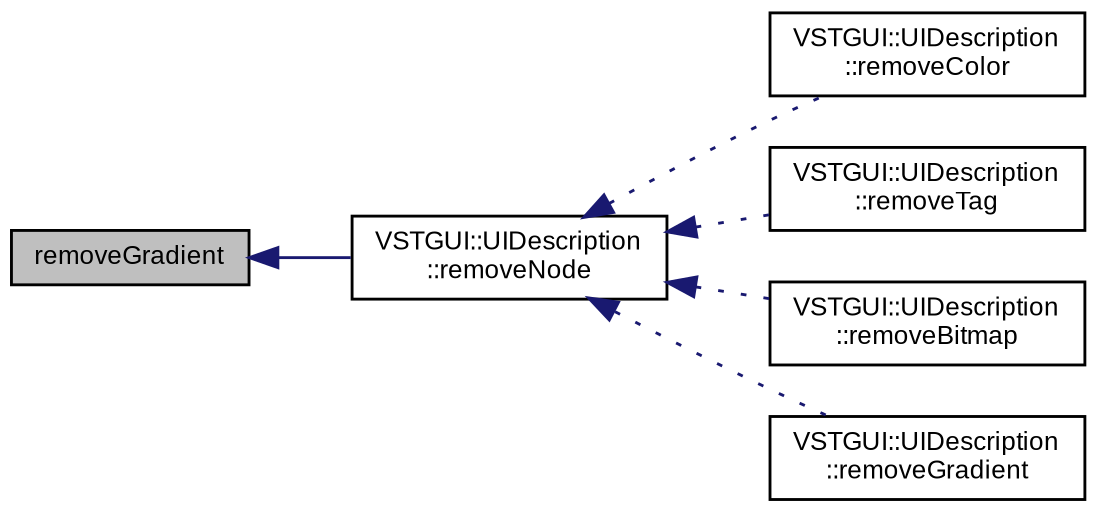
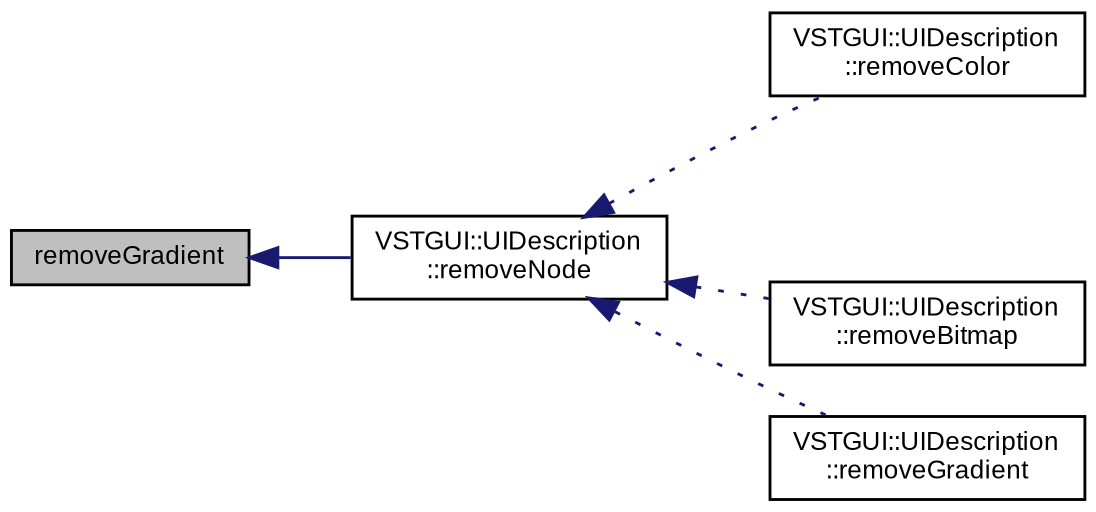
node "VSTGUI::UIDescription ::removeTag": removed
